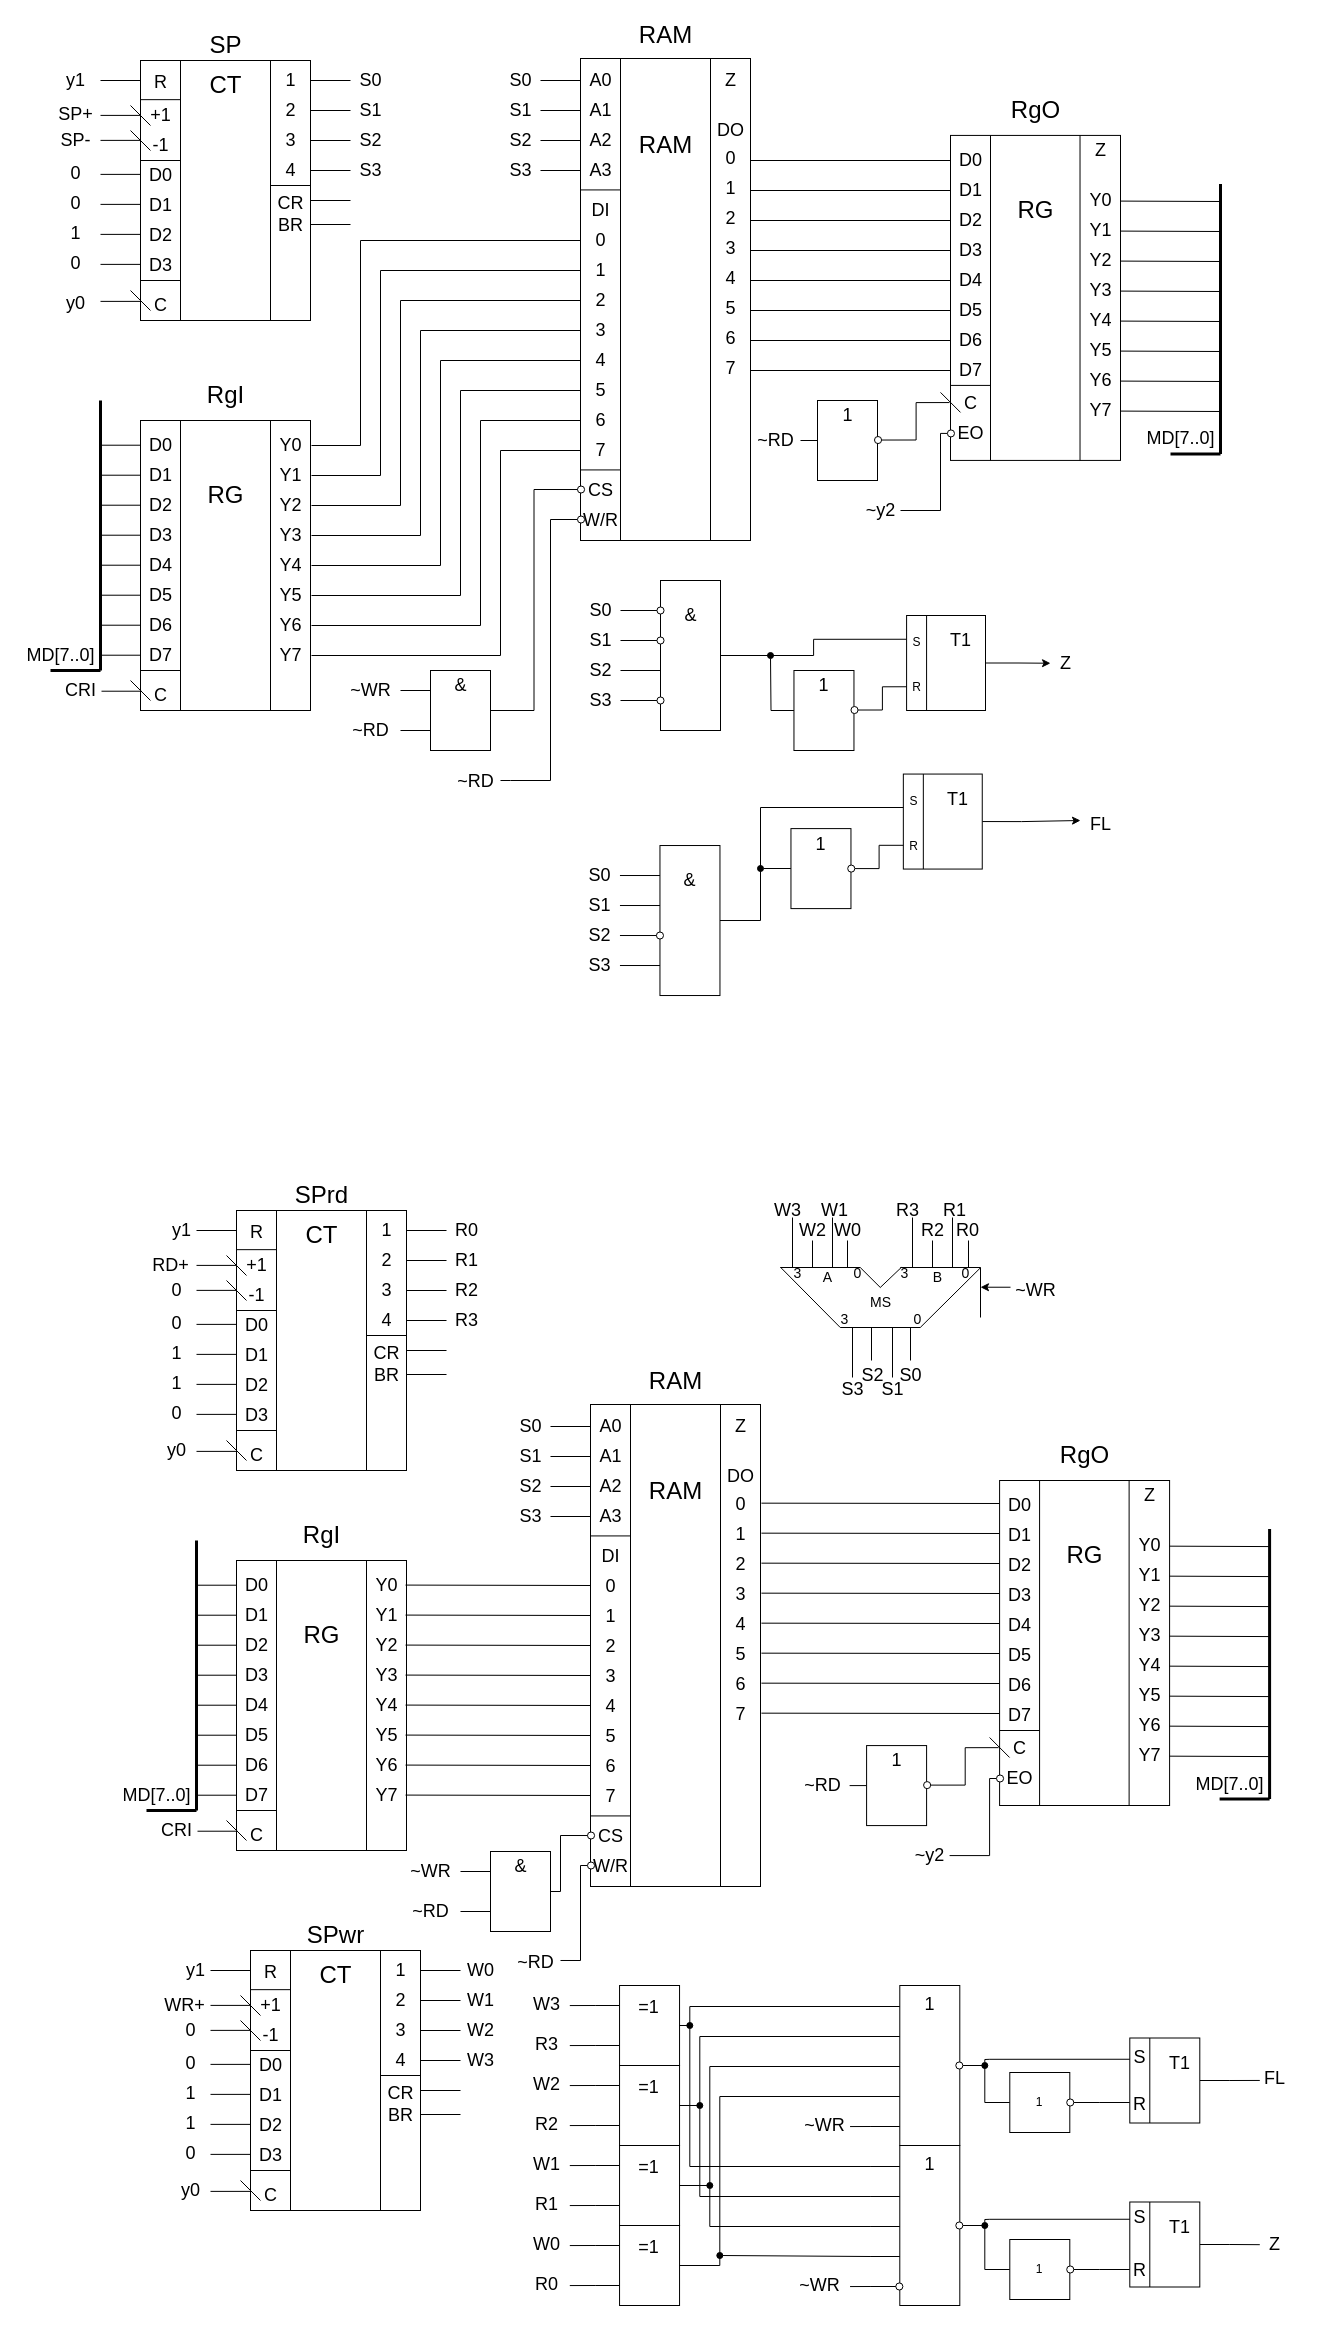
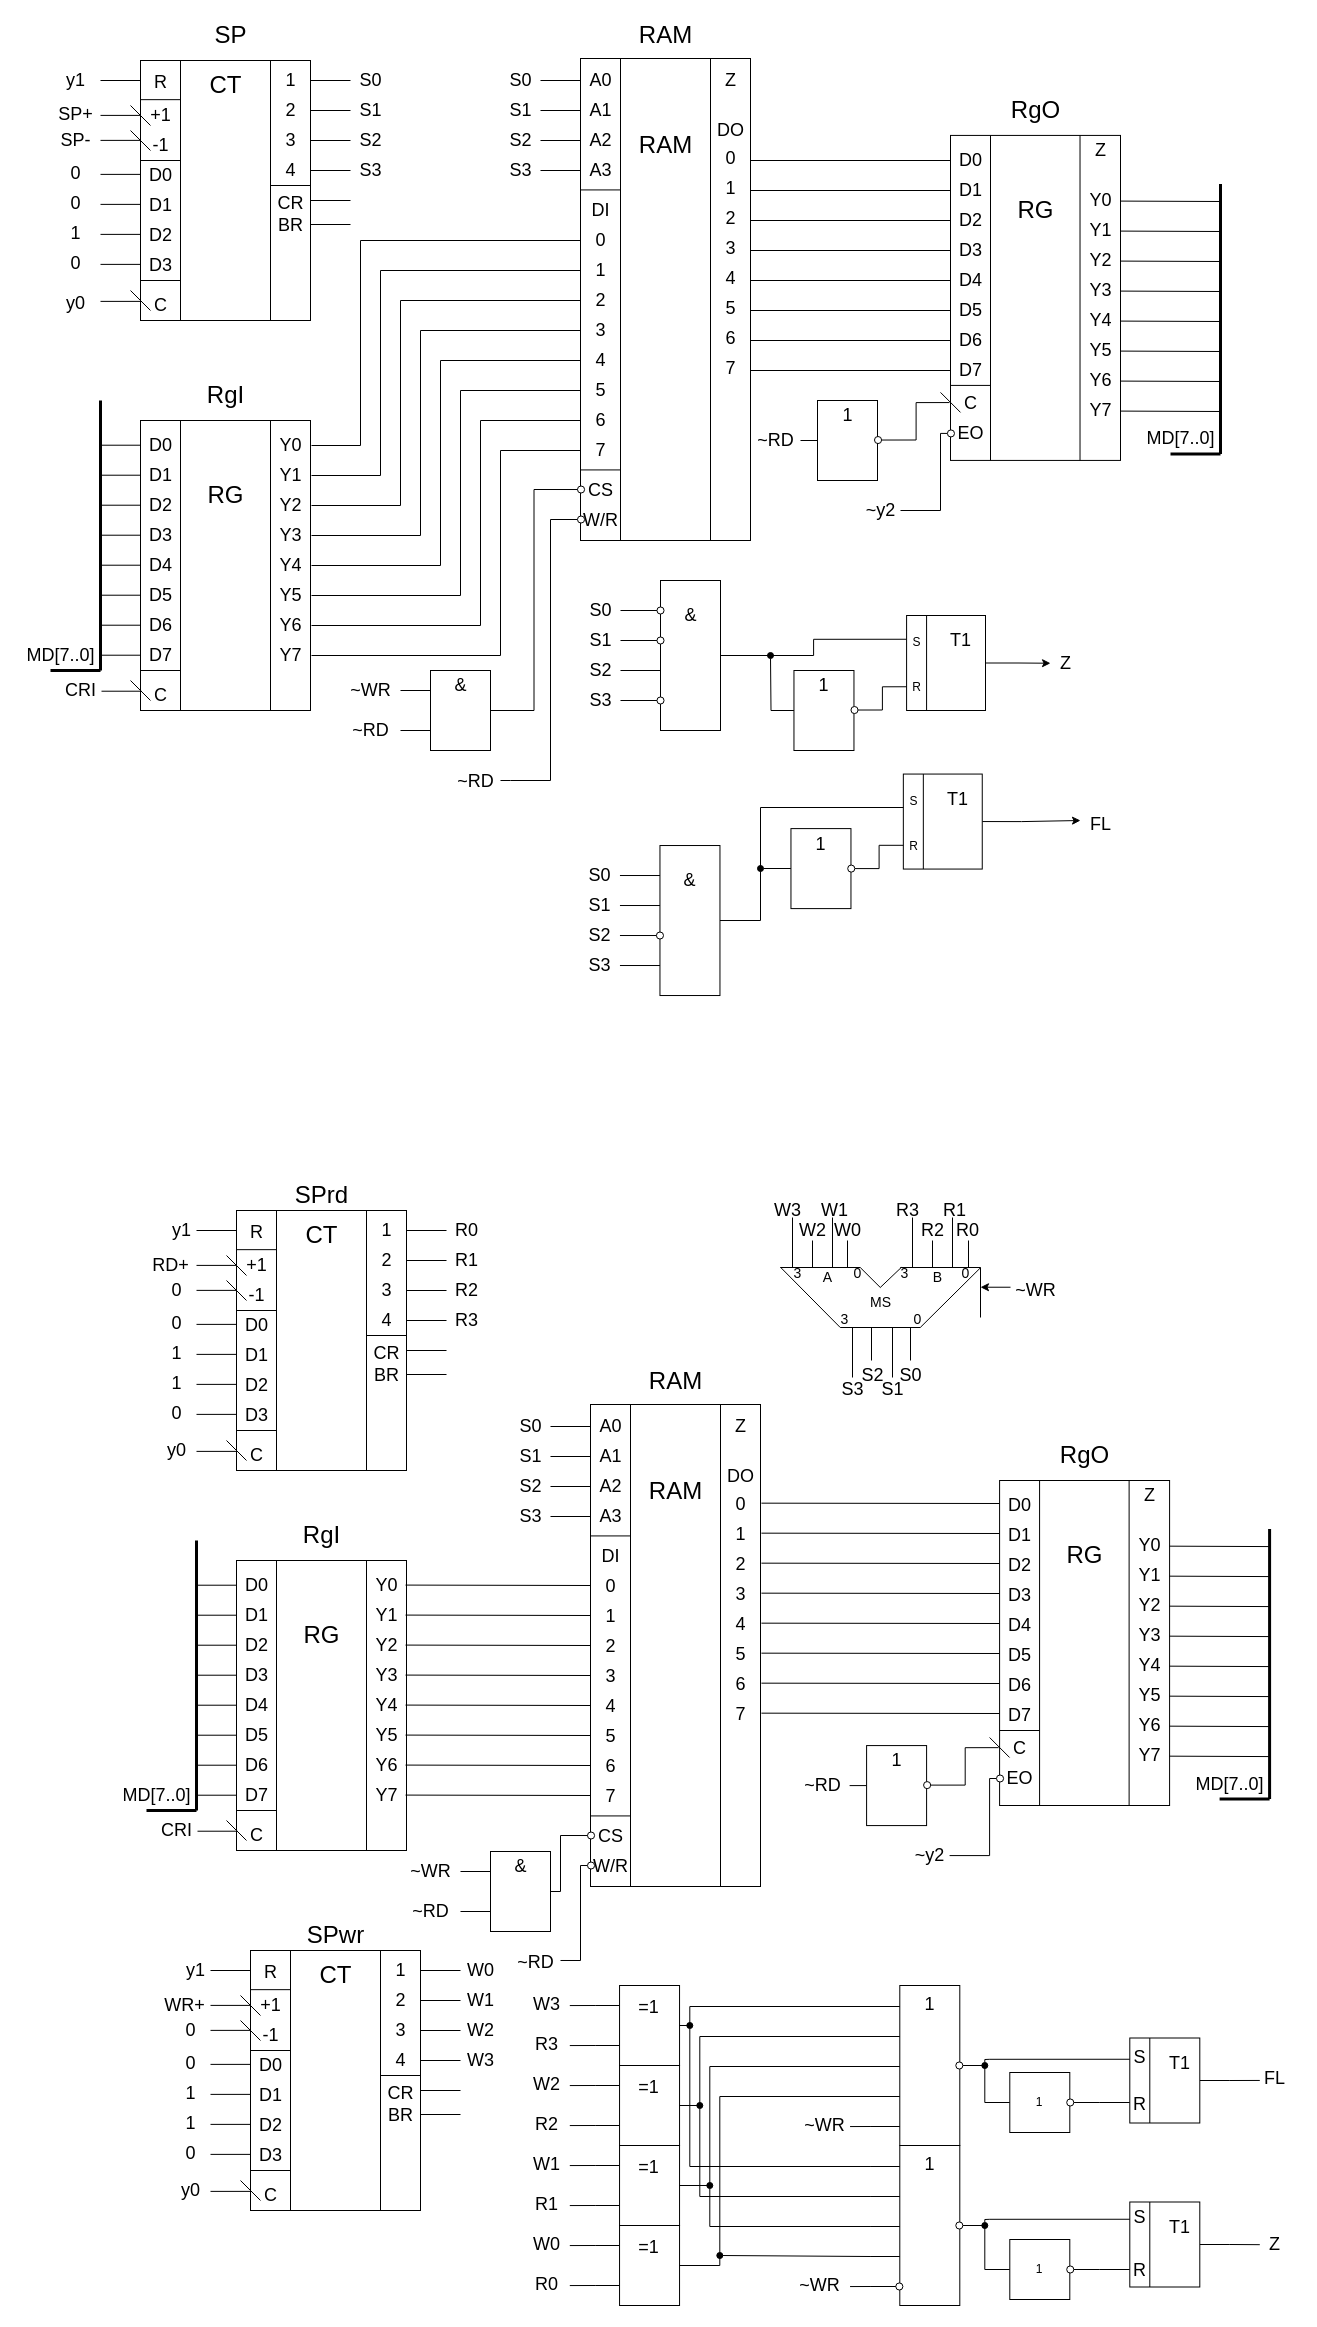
node "SP": moved (226, 46) -> (231, 36)
